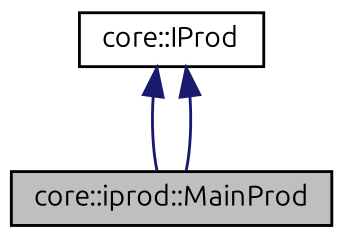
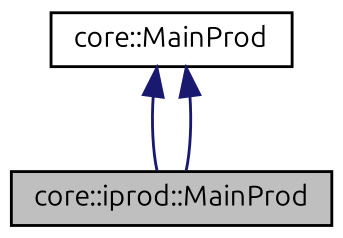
node "core::IProd": label "core::IProd" -> "core::MainProd"
